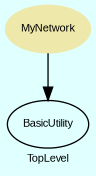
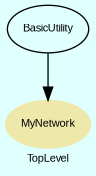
edge "MyNetwork" -> "BasicUtility": reversed
